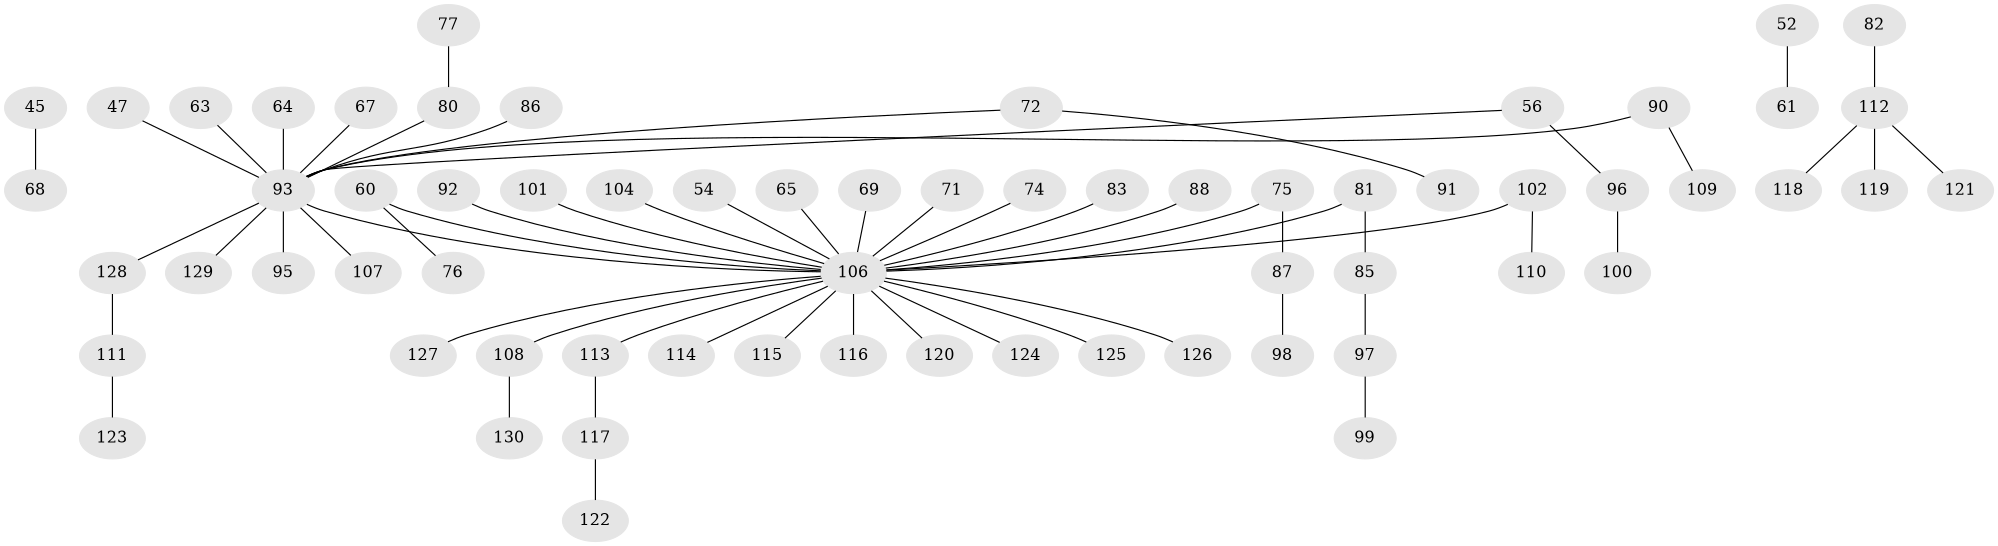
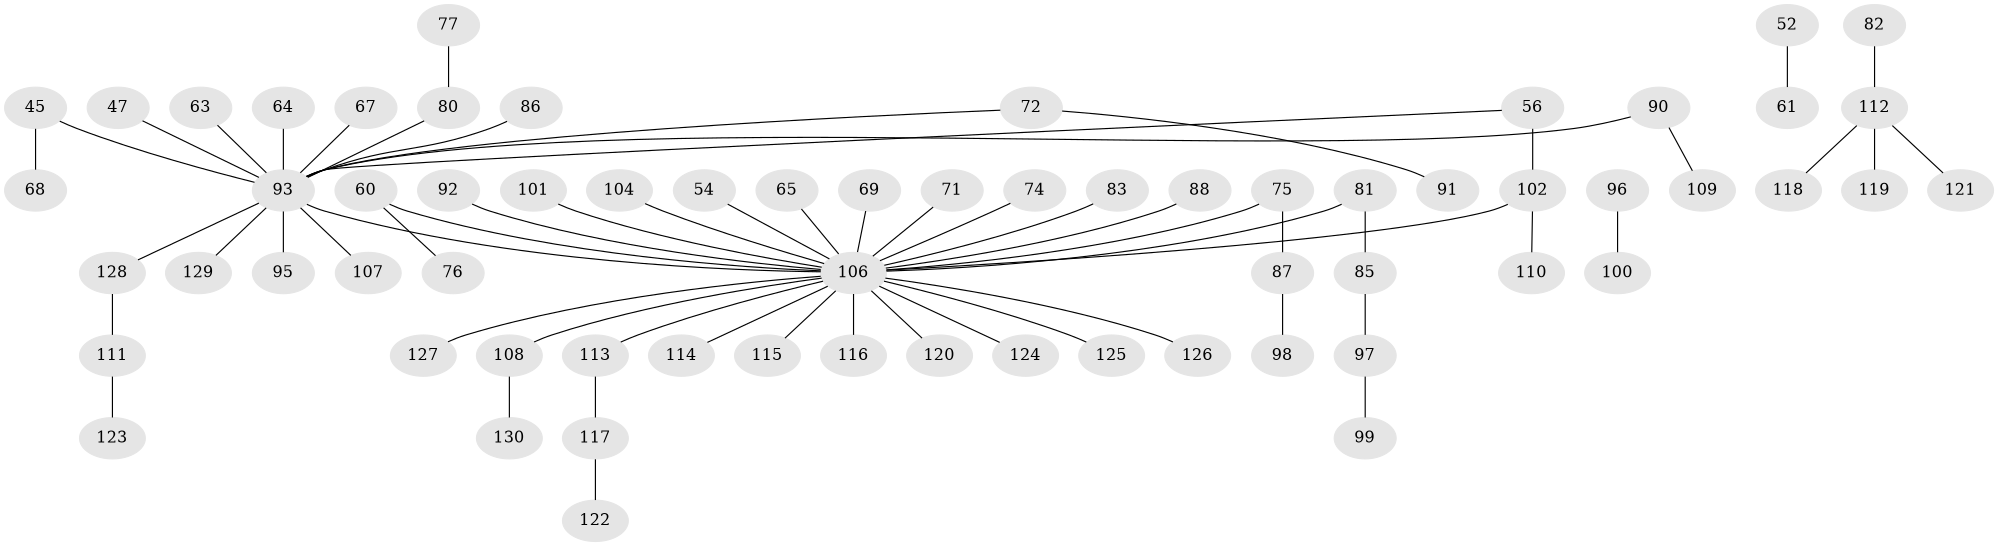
edge "56" -- "96": now "56" -- "102"
edge "45" -- "93": added
